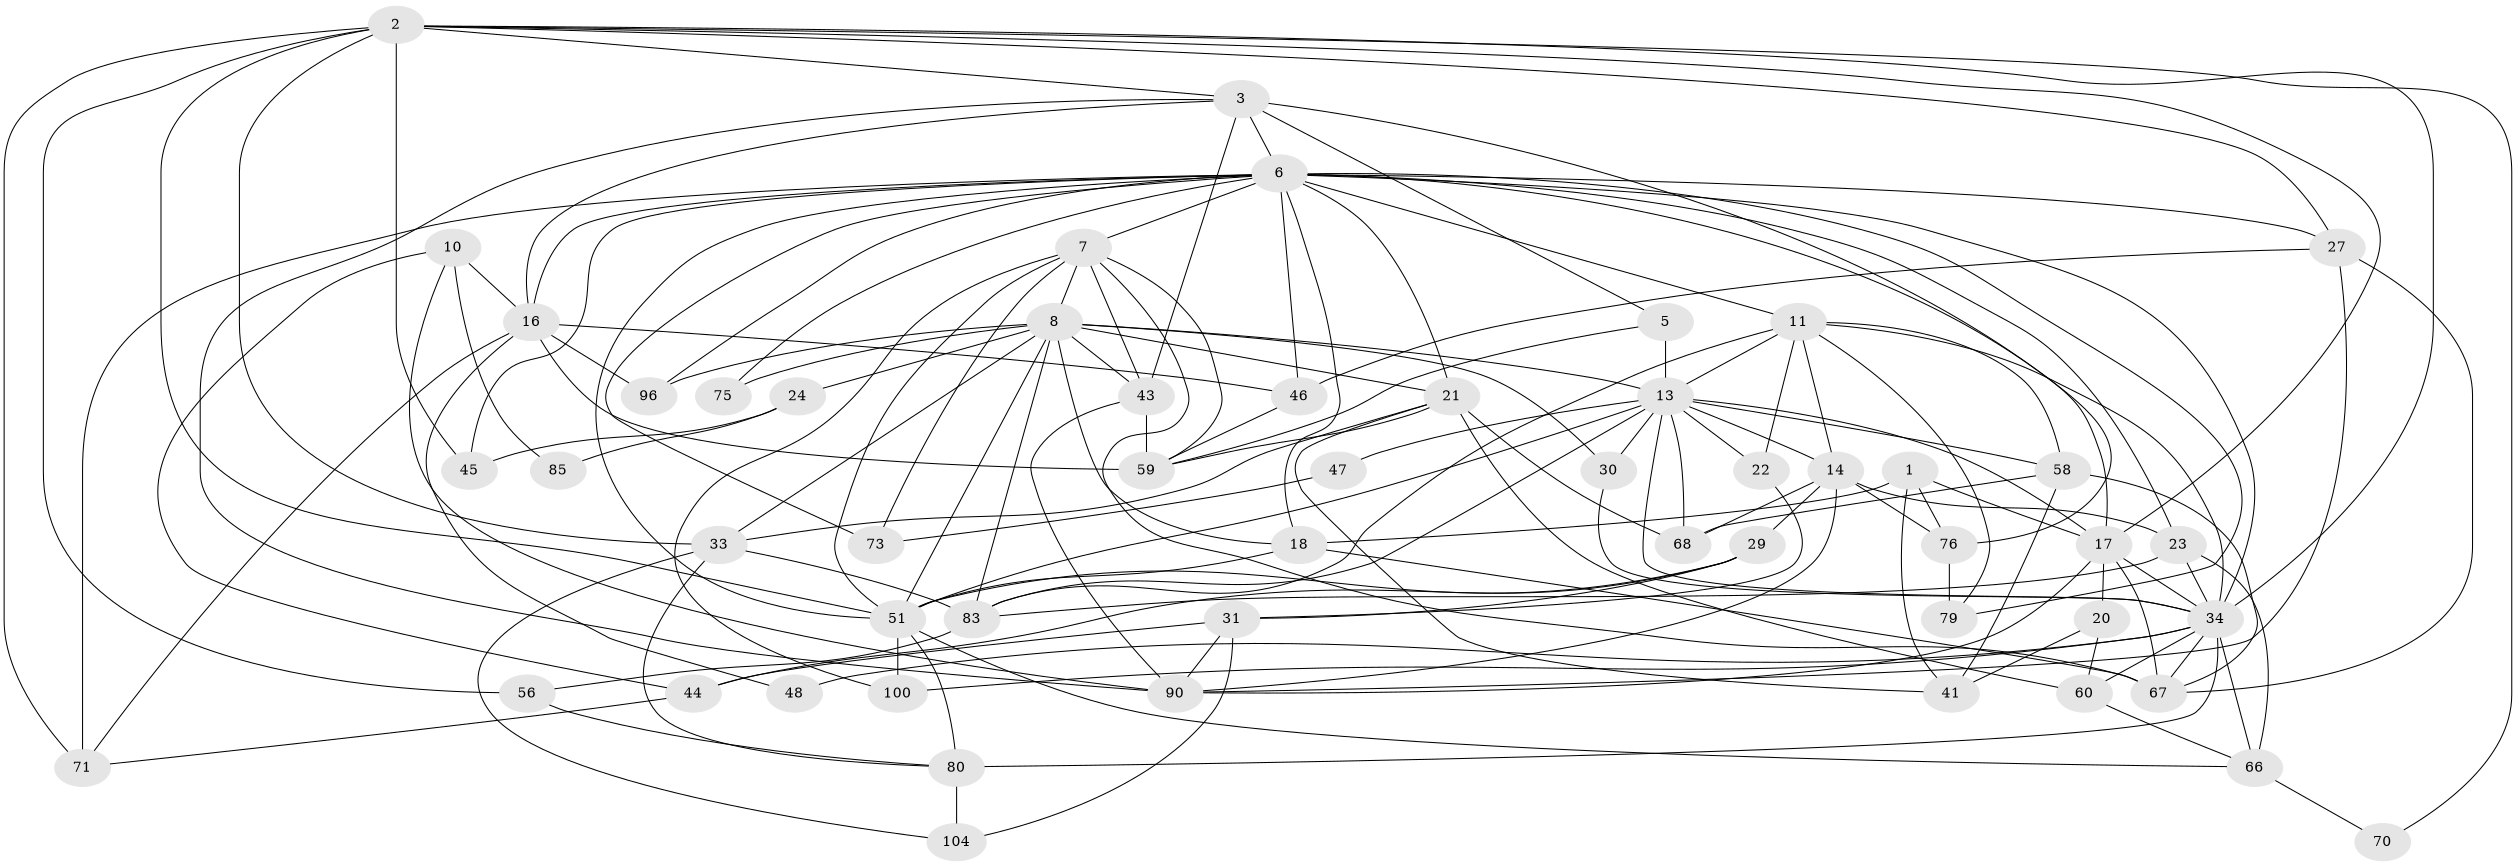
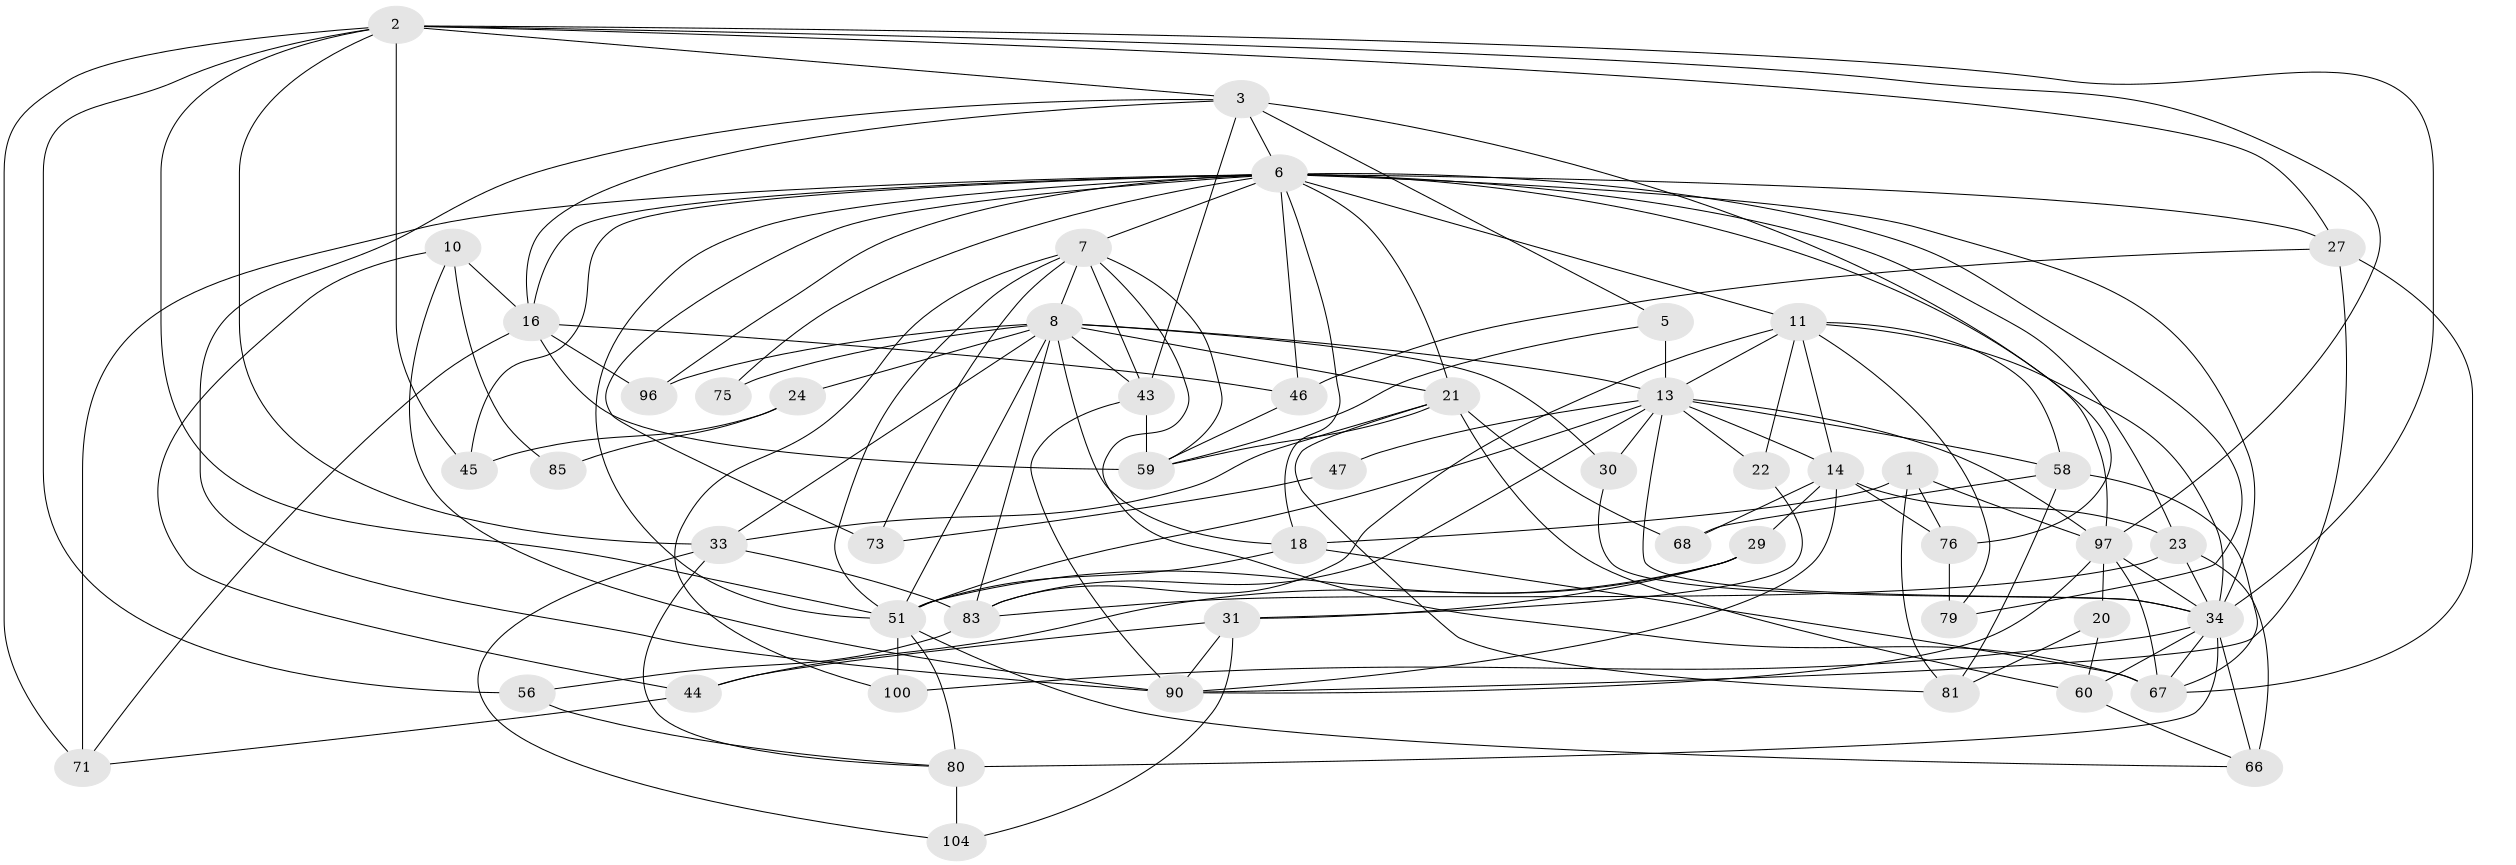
edge "13" -- "68": removed
node "17": label "17" -> "97"
node "48": removed
node "41": label "41" -> "81"
node "70": removed
